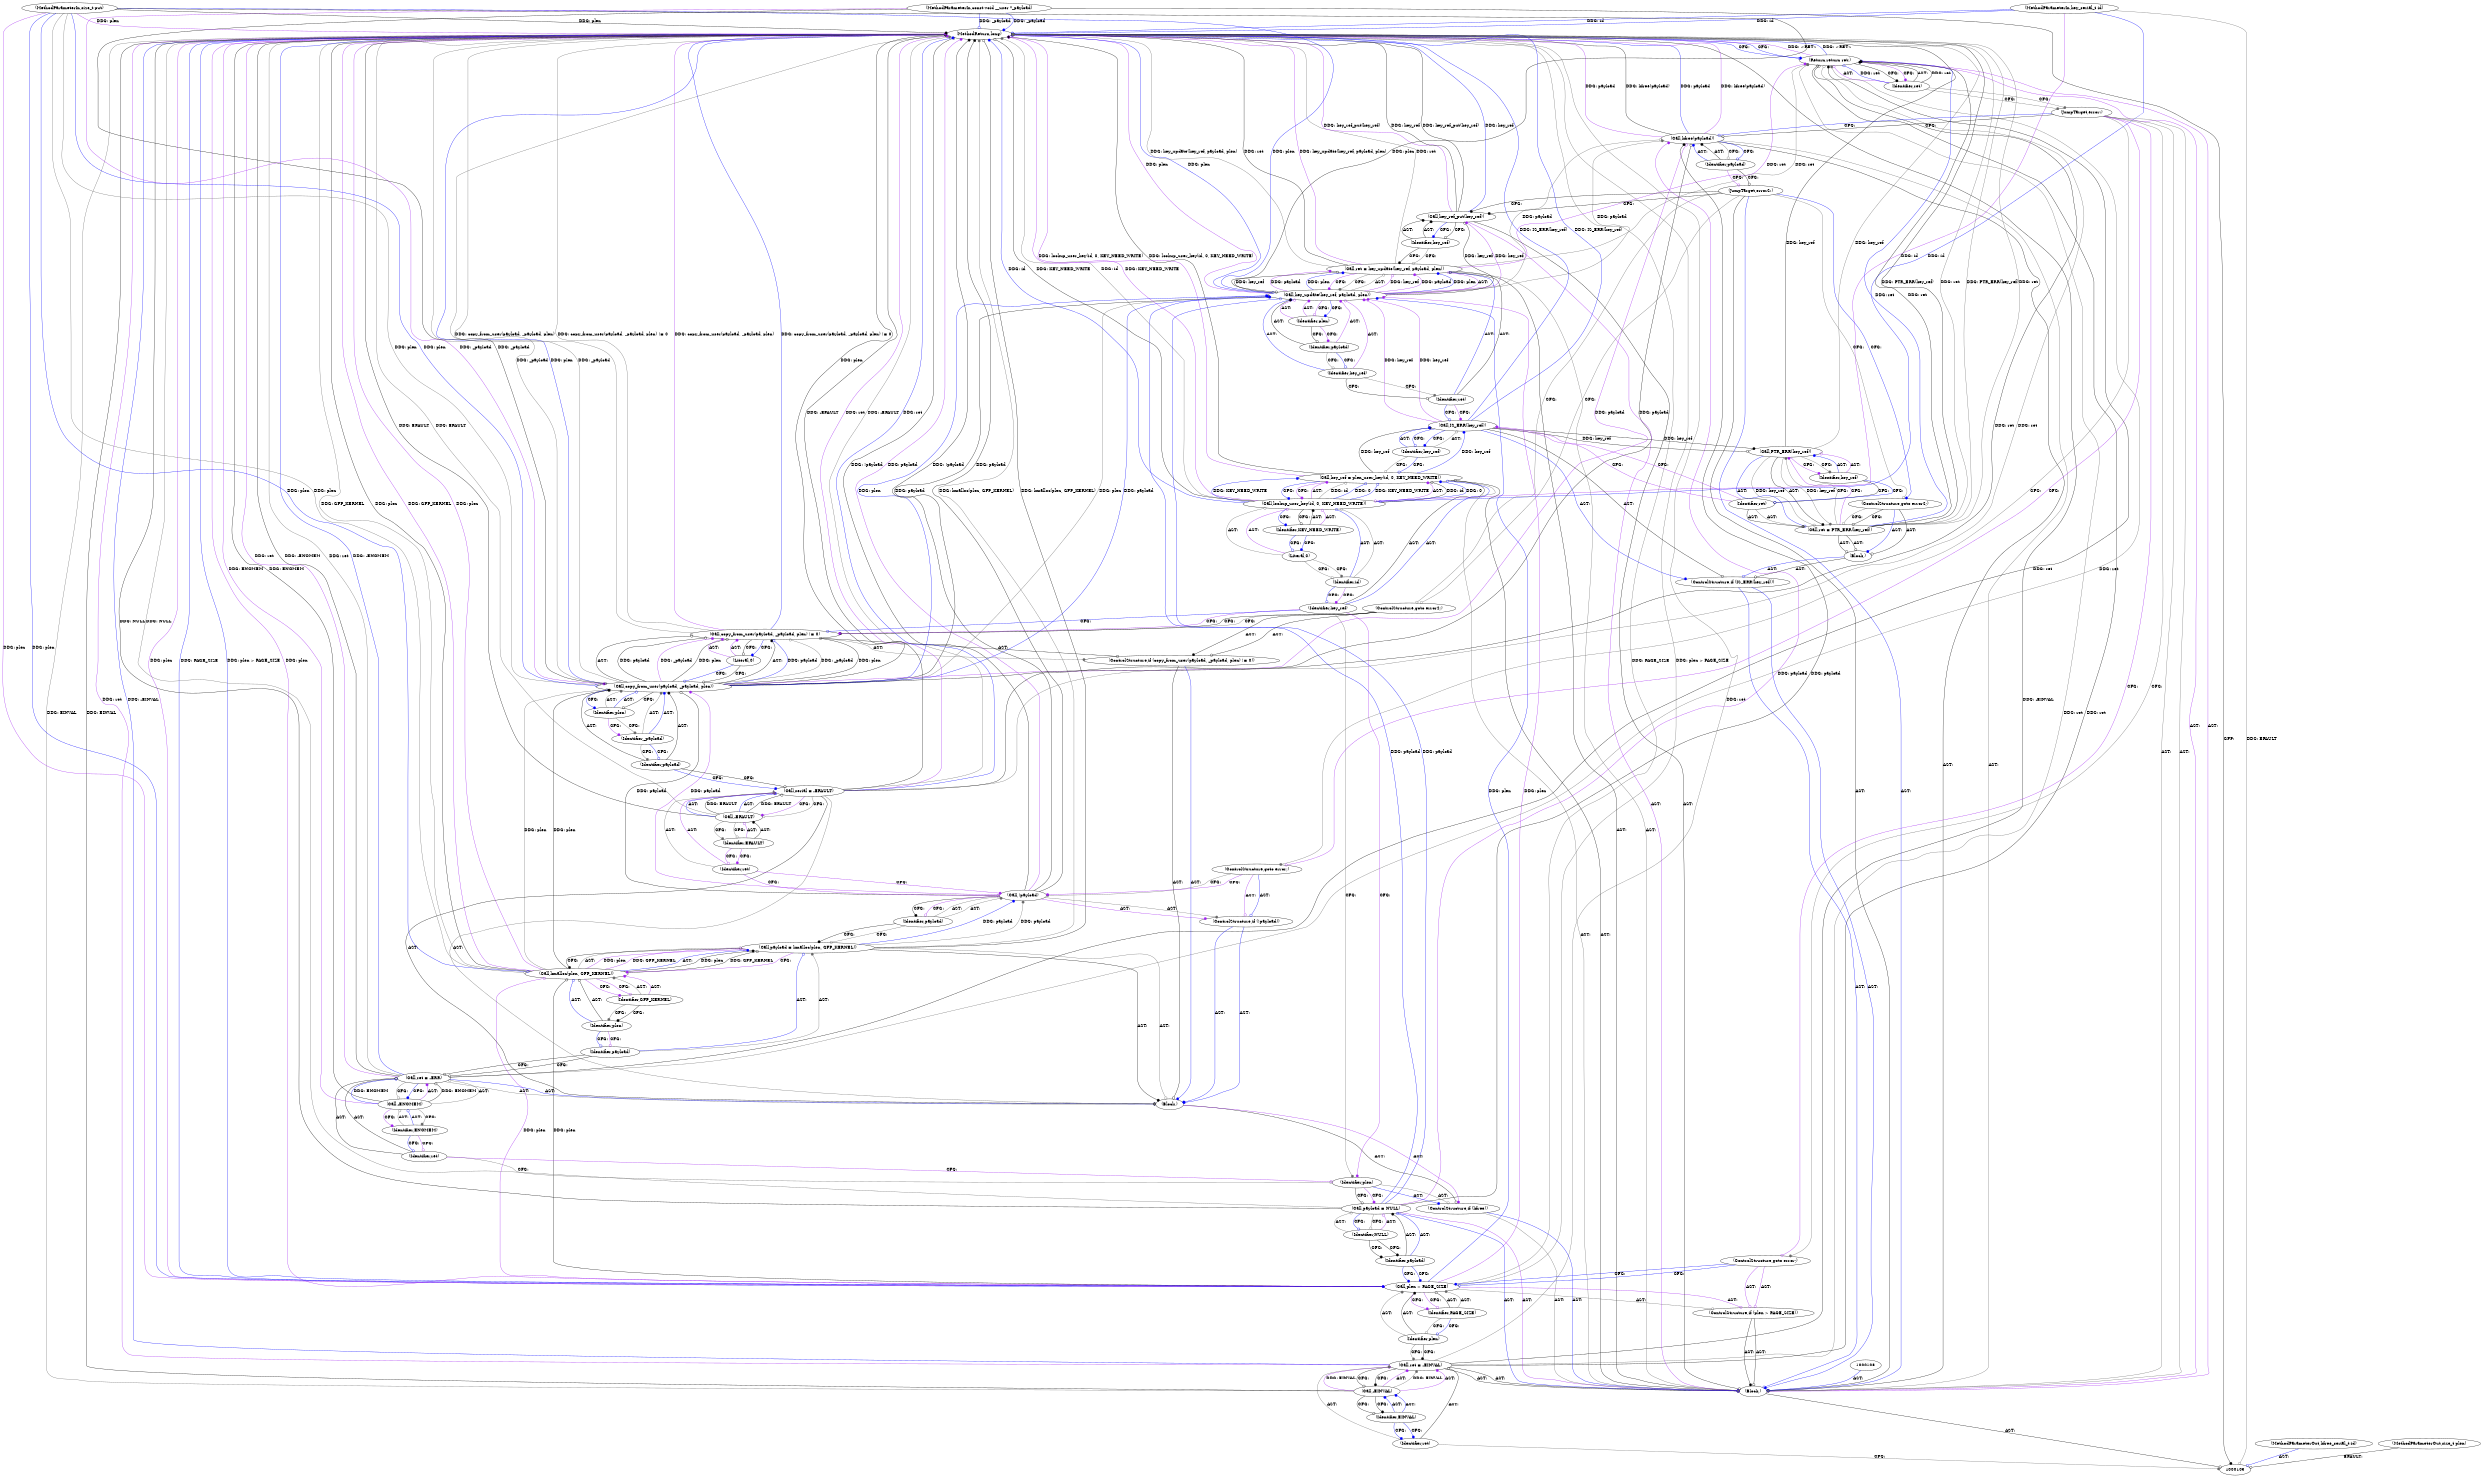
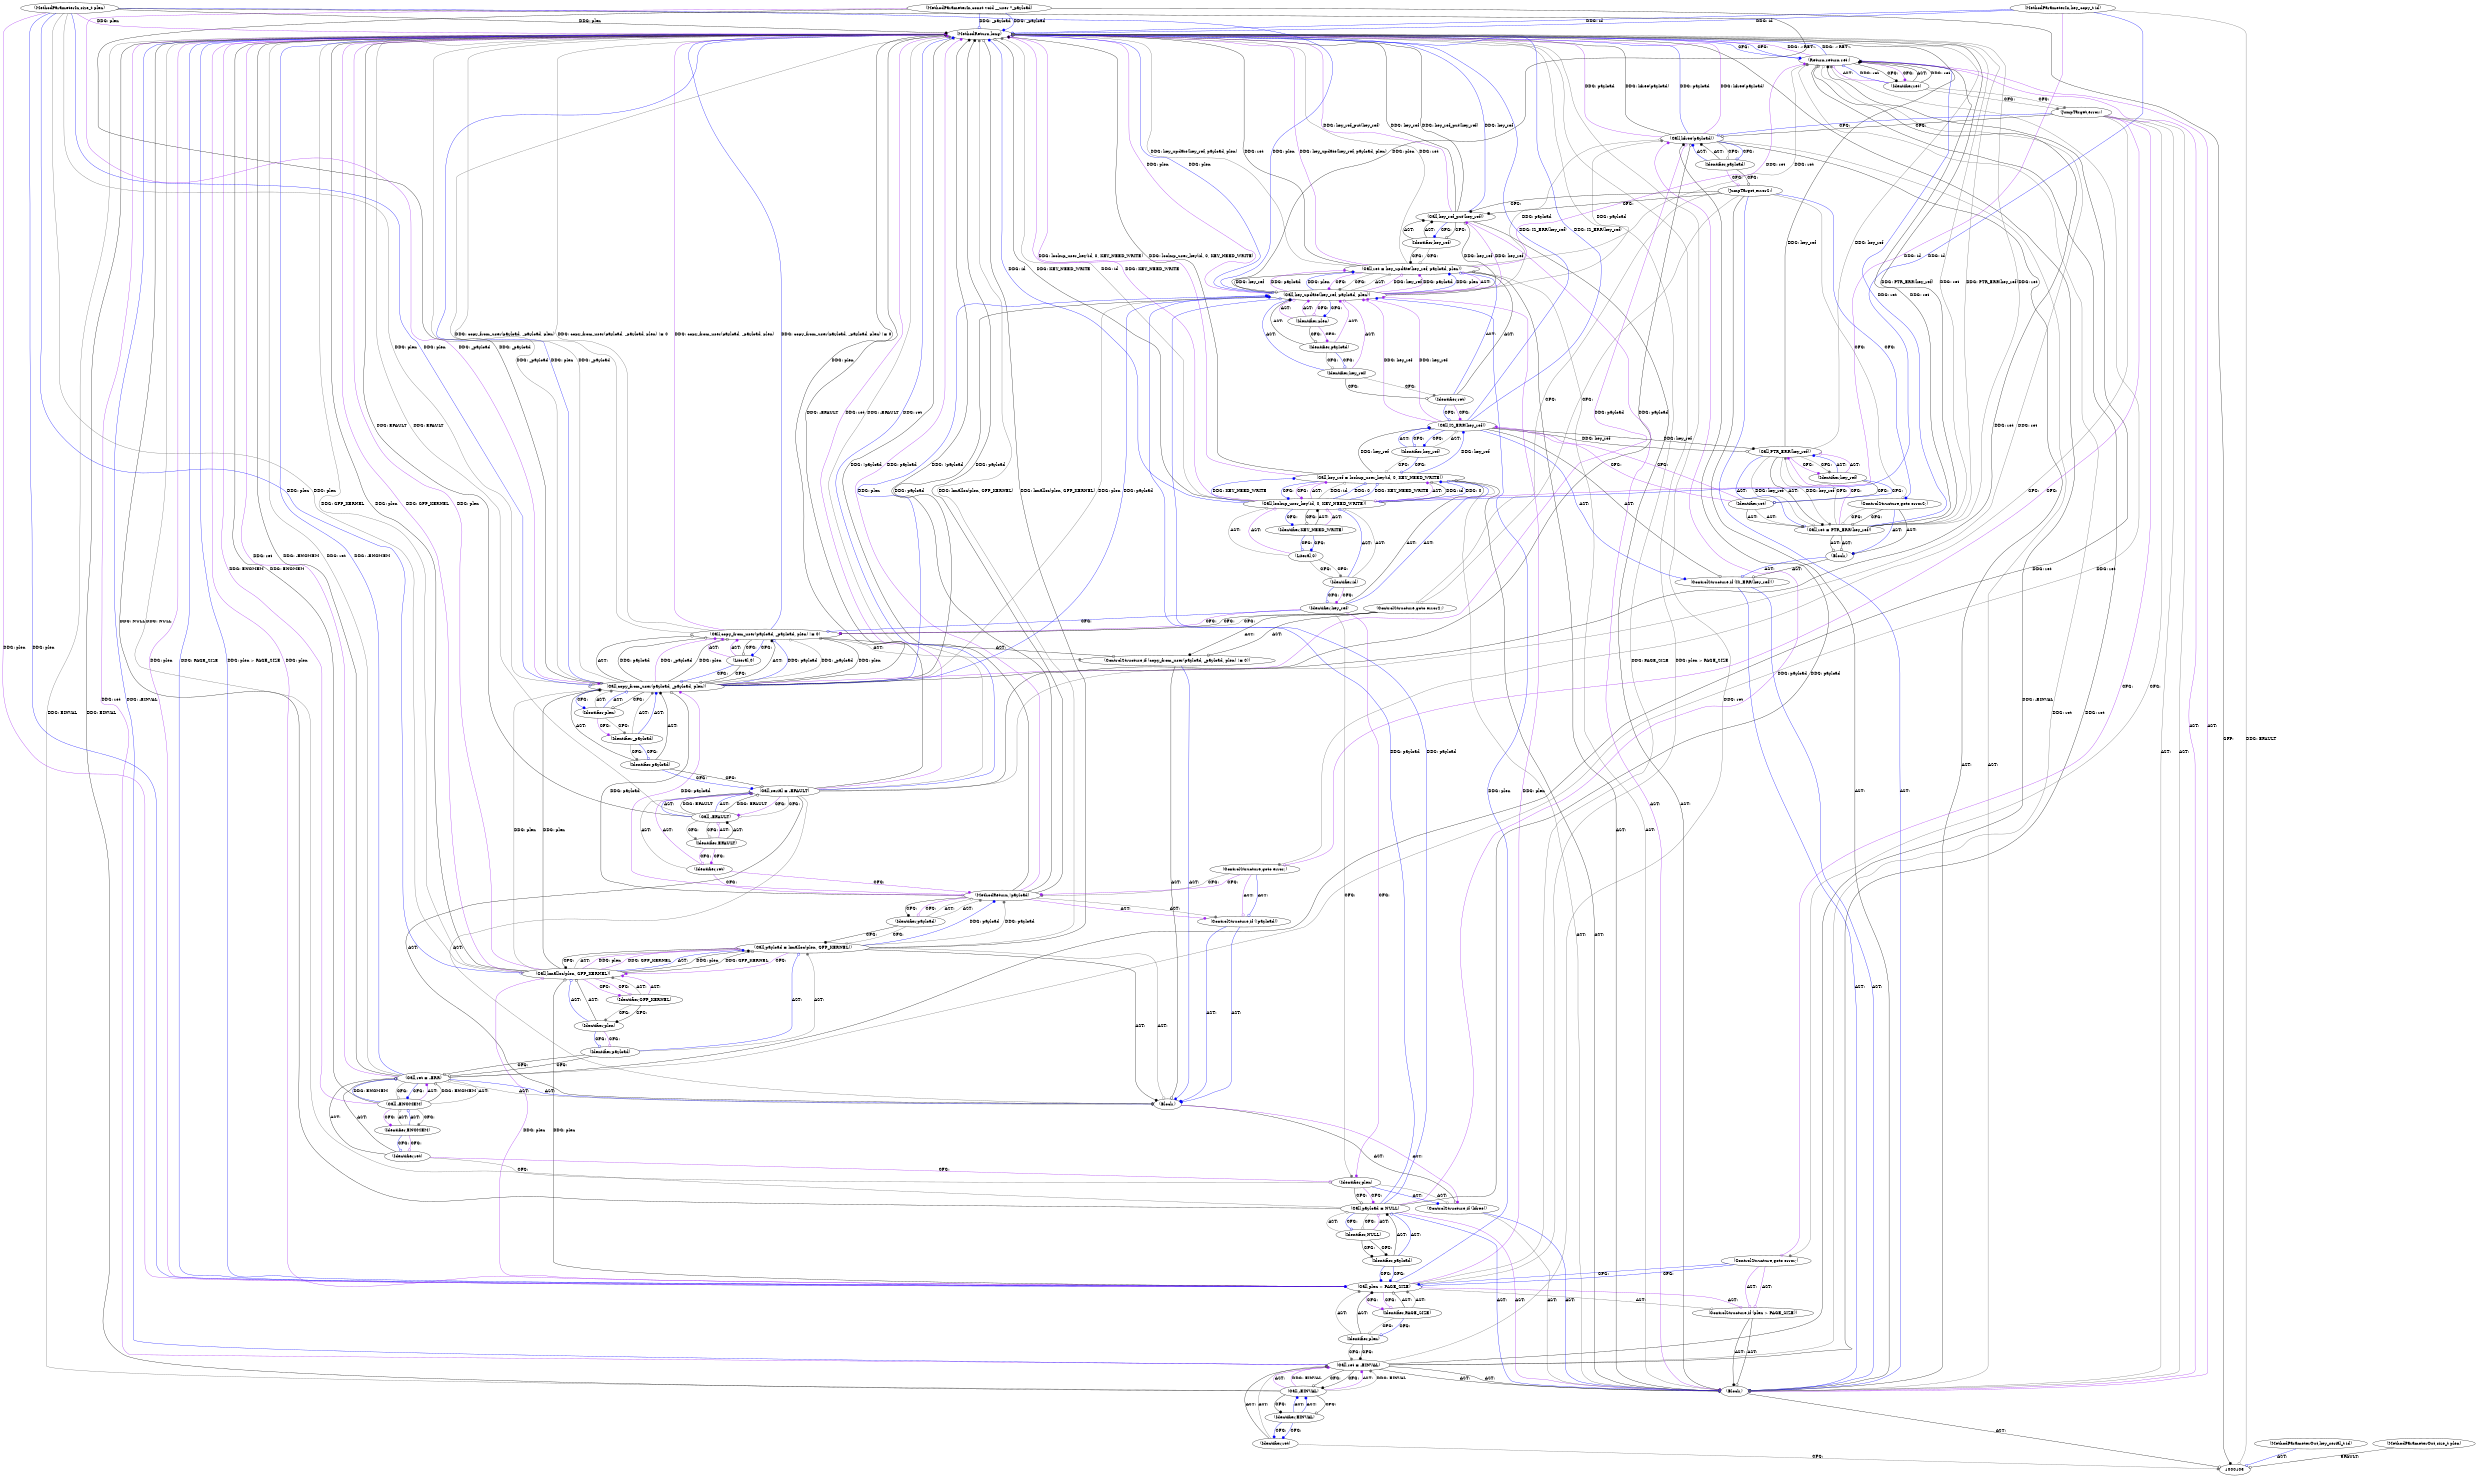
node "(MethodParameterIn,size_t put)": label "(MethodParameterIn,size_t put)" -> "(MethodParameterIn,size_t plen)"
node "(MethodParameterIn,key_serial_t id)": label "(MethodParameterIn,key_serial_t id)" -> "(MethodParameterIn,key_copy_t id)"
node "(Call,key_ref = plen_user_key(id, 0, KEY_NEED_WRITE))": label "(Call,key_ref = plen_user_key(id, 0, KEY_NEED_WRITE))" -> "(Call,key_ref = lookup_user_key(id, 0, KEY_NEED_WRITE))"
node "(Call,!payload)": label "(Call,!payload)" -> "(MethodReturn,!payload)"
node "1000108": removed
node "(MethodParameterOut,kfree_serial_t id)": label "(MethodParameterOut,kfree_serial_t id)" -> "(MethodParameterOut,key_serial_t id)"
